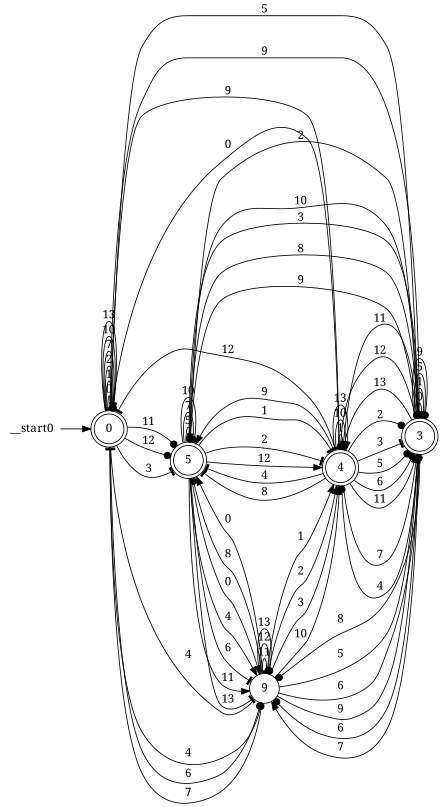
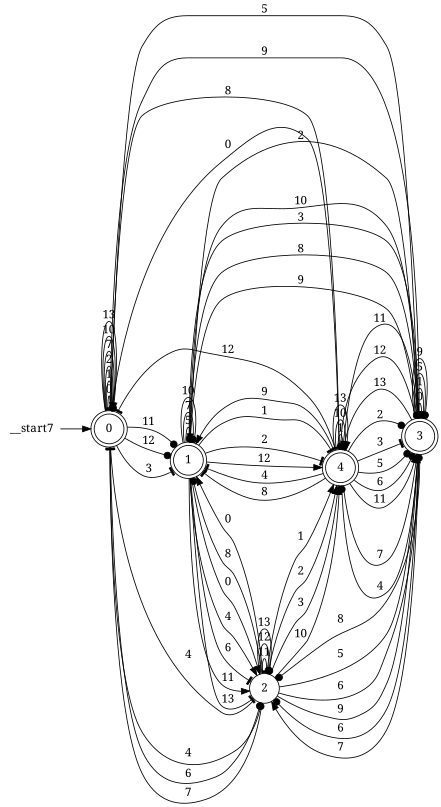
edge "0" -> "4": label "9" -> "8"
node "__start0": label "__start0" -> "__start7"
node "5": label "5" -> "1"
node "9": label "9" -> "2"
